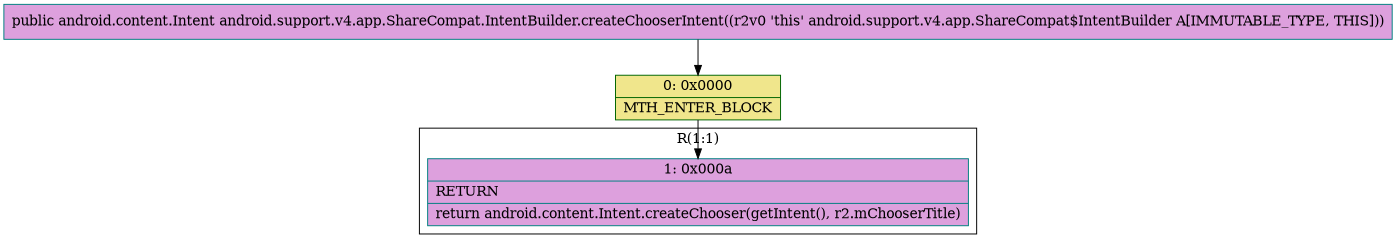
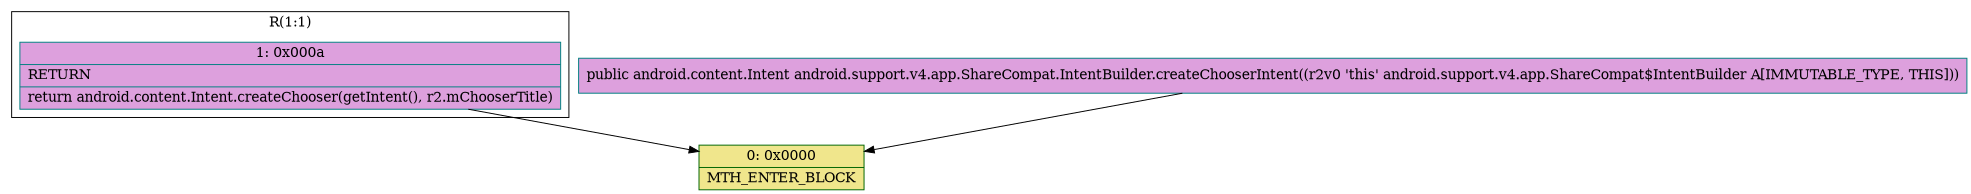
edge "0: 0x0000" -> "1: 0x000a": reversed
